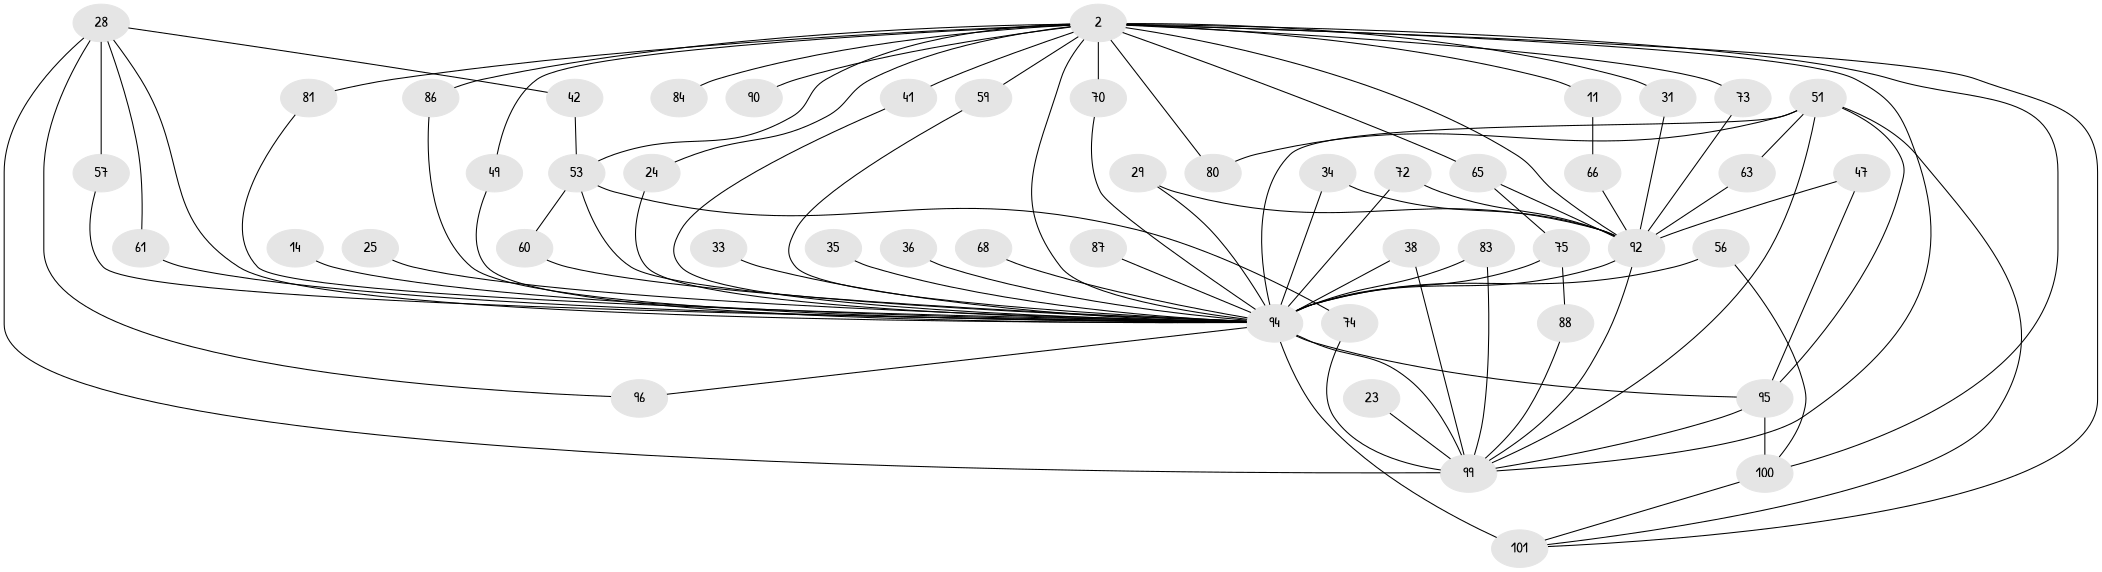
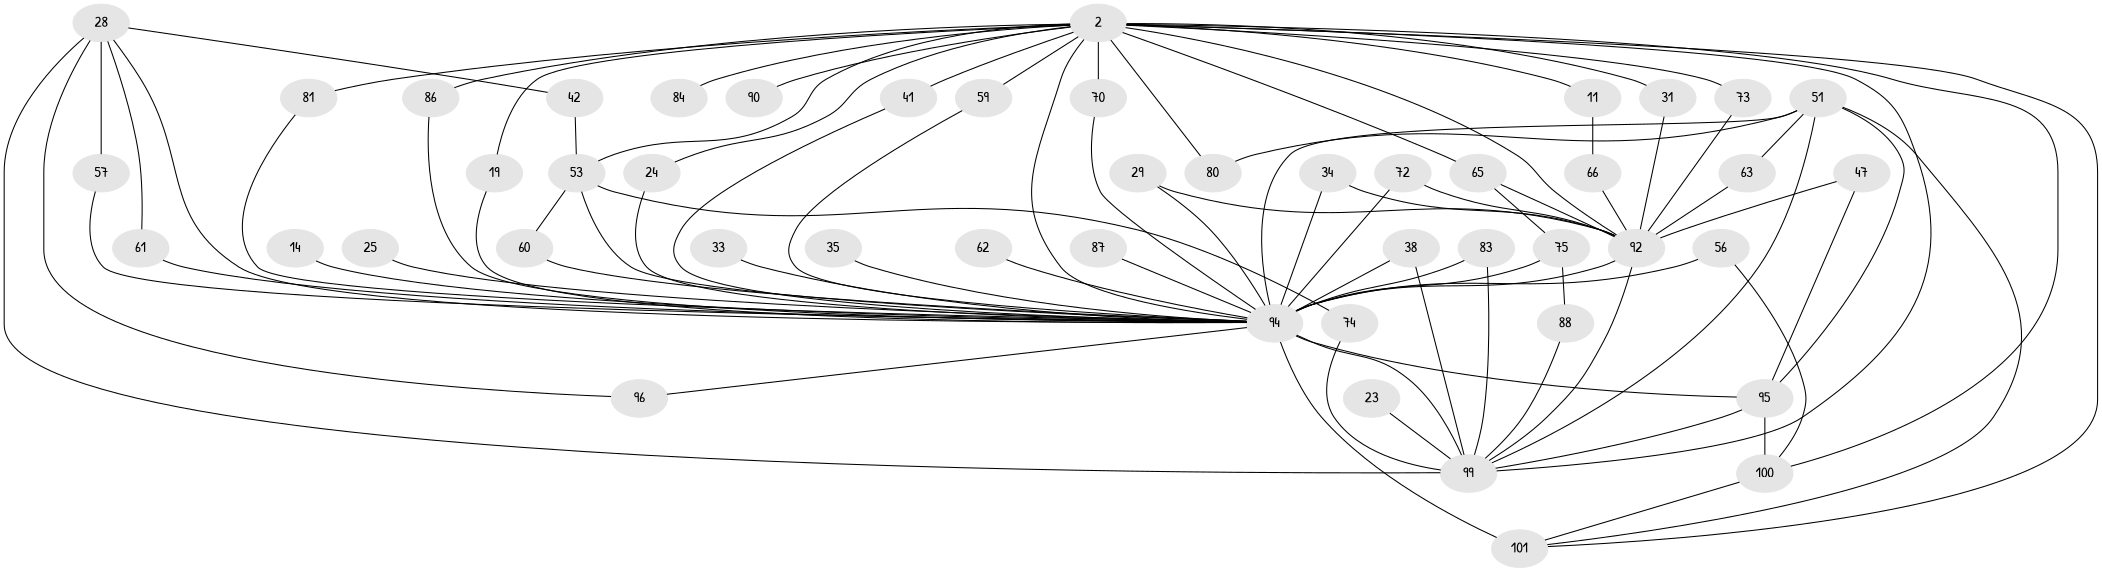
node "49": label "49" -> "19"
node "36": removed
node "68": label "68" -> "62"
